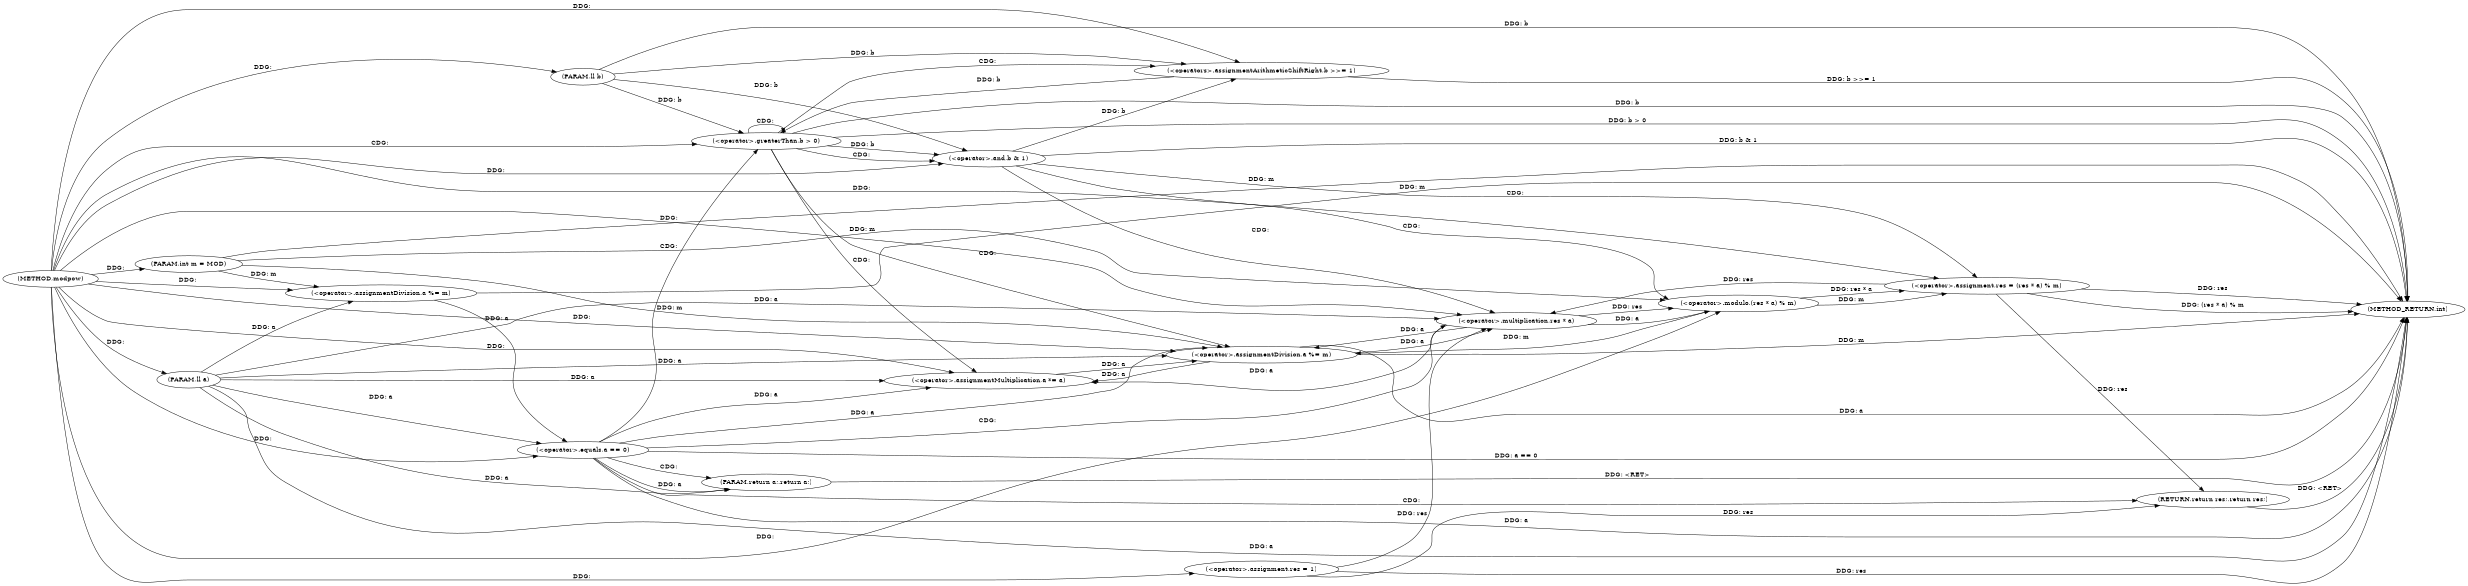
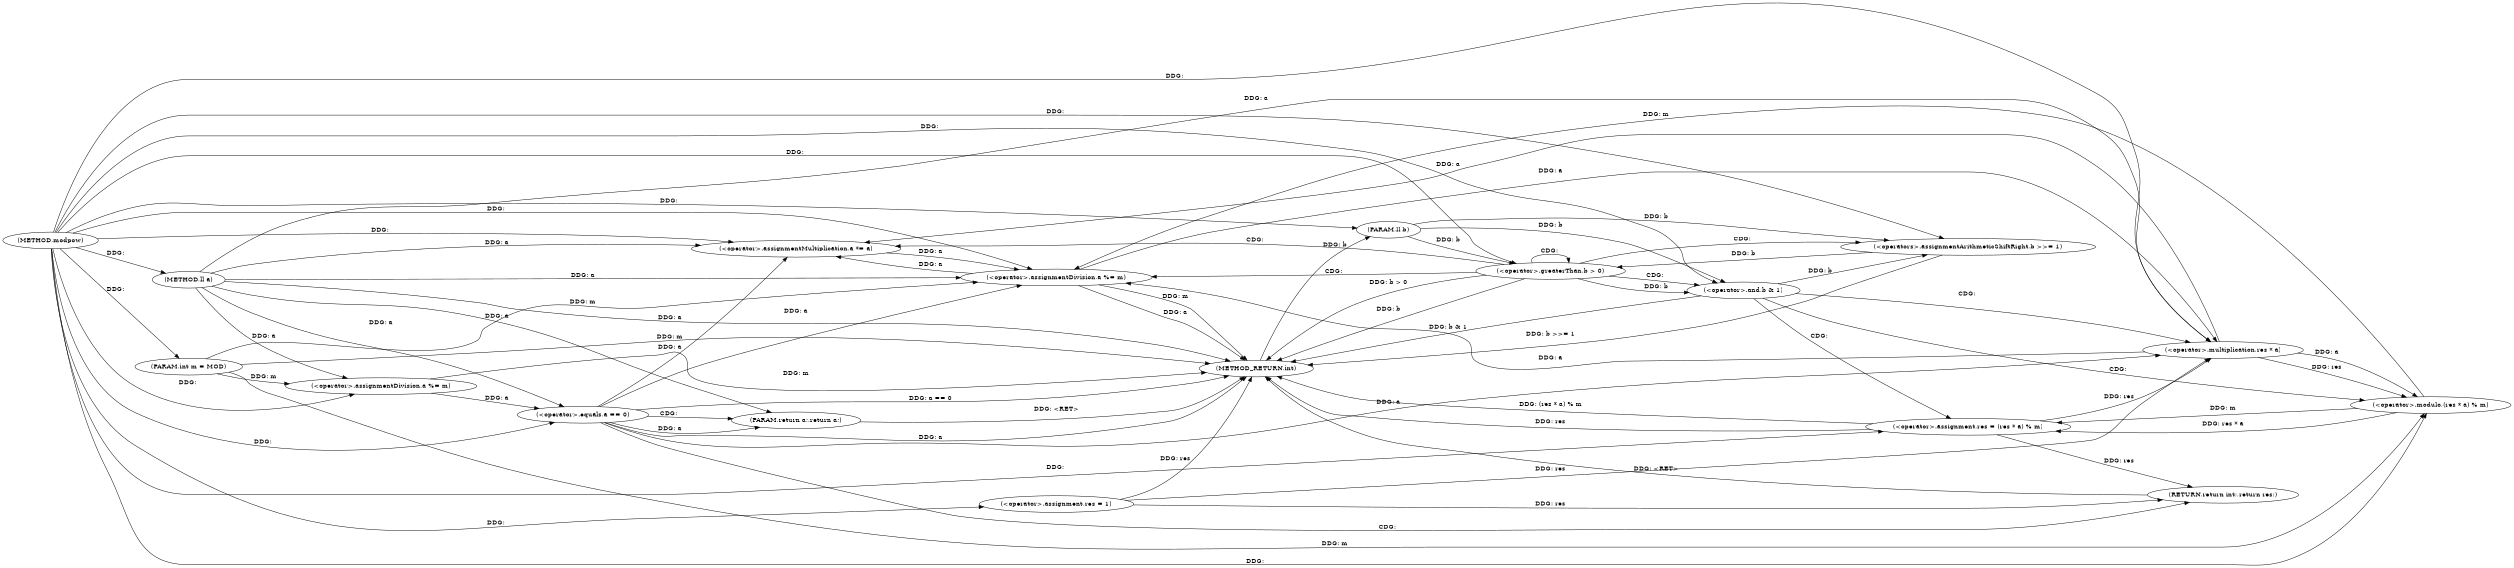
edge "(PARAM,ll b)" -> "(METHOD_RETURN,int)": reversed
edge "(METHOD,modpow)" -> "(<operator>.greaterThan,b > 0)": label "CDG: " -> "DDG: "
edge "(<operator>.equals,a == 0)" -> "(<operator>.greaterThan,b > 0)": removed, label "CDG:"
node "(PARAM,ll a)": label "(PARAM,ll a)" -> "(METHOD,ll a)"
edge "(<operator>.equals,a == 0)" -> "(<operator>.multiplication,res * a)": label "CDG: " -> "DDG: a"
node "(RETURN,return res;,return res;)": label "(RETURN,return res;,return res;)" -> "(RETURN,return int;,return res;)"
